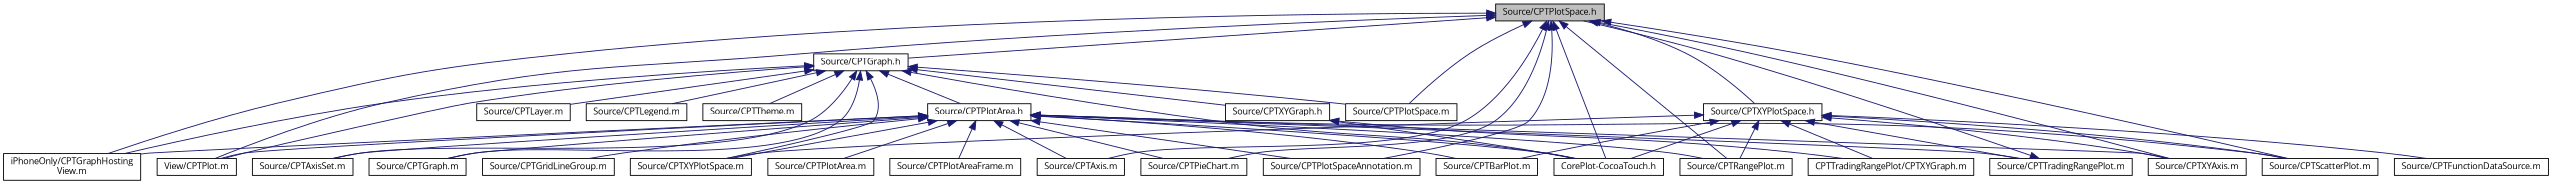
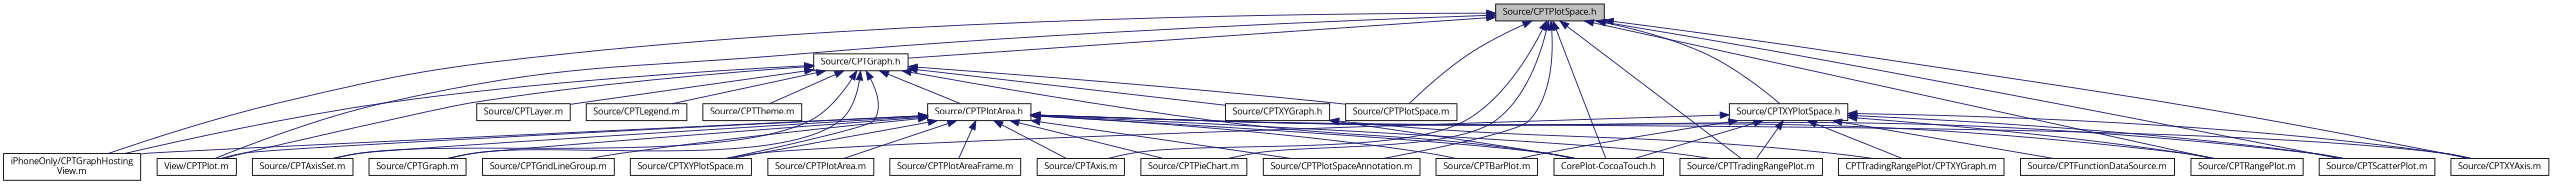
edge "Source/CPTPlotSpace.h" -> "Source/CPTTradingRangePlot.m": reversed
